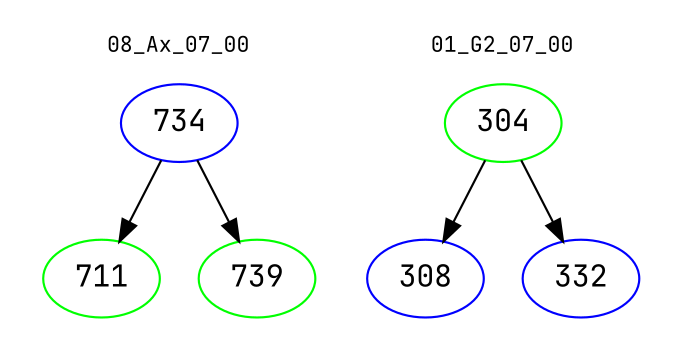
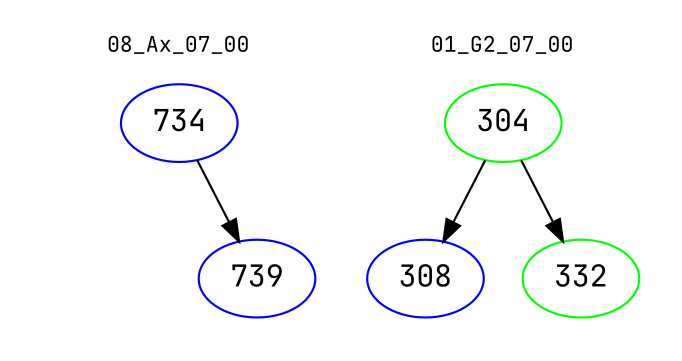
node "711": removed
node "739": color green -> blue
node "332": color blue -> green
